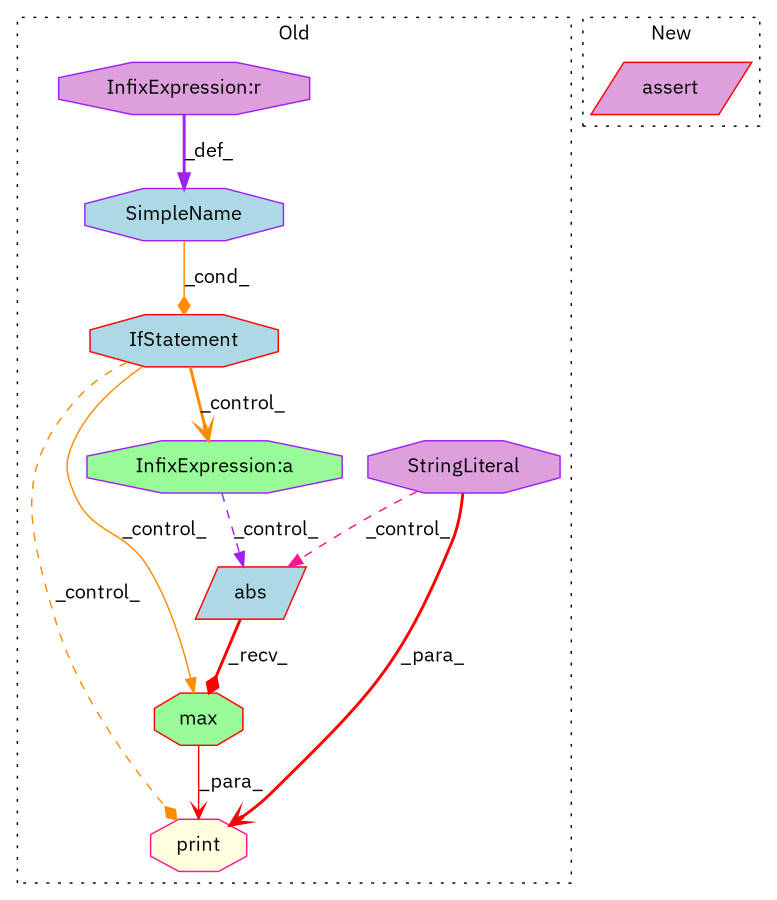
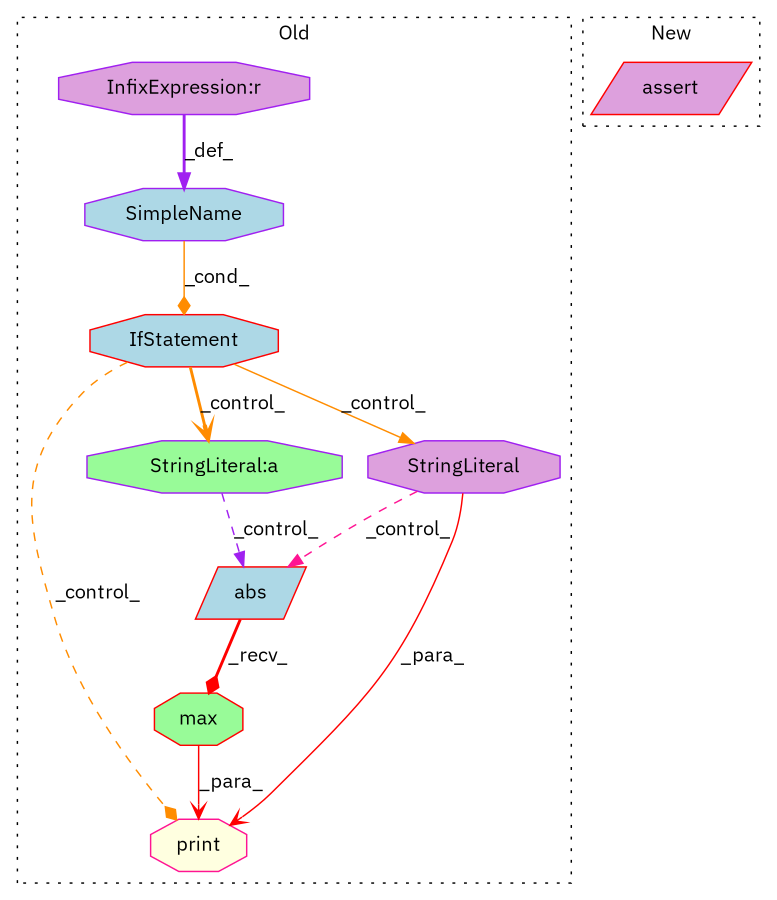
node "InfixExpression:a": label "InfixExpression:a" -> "StringLiteral:a"
edge "IfStatement" -> "max": now "IfStatement" -> "StringLiteral"
edge "StringLiteral" -> "print": style bold -> solid
